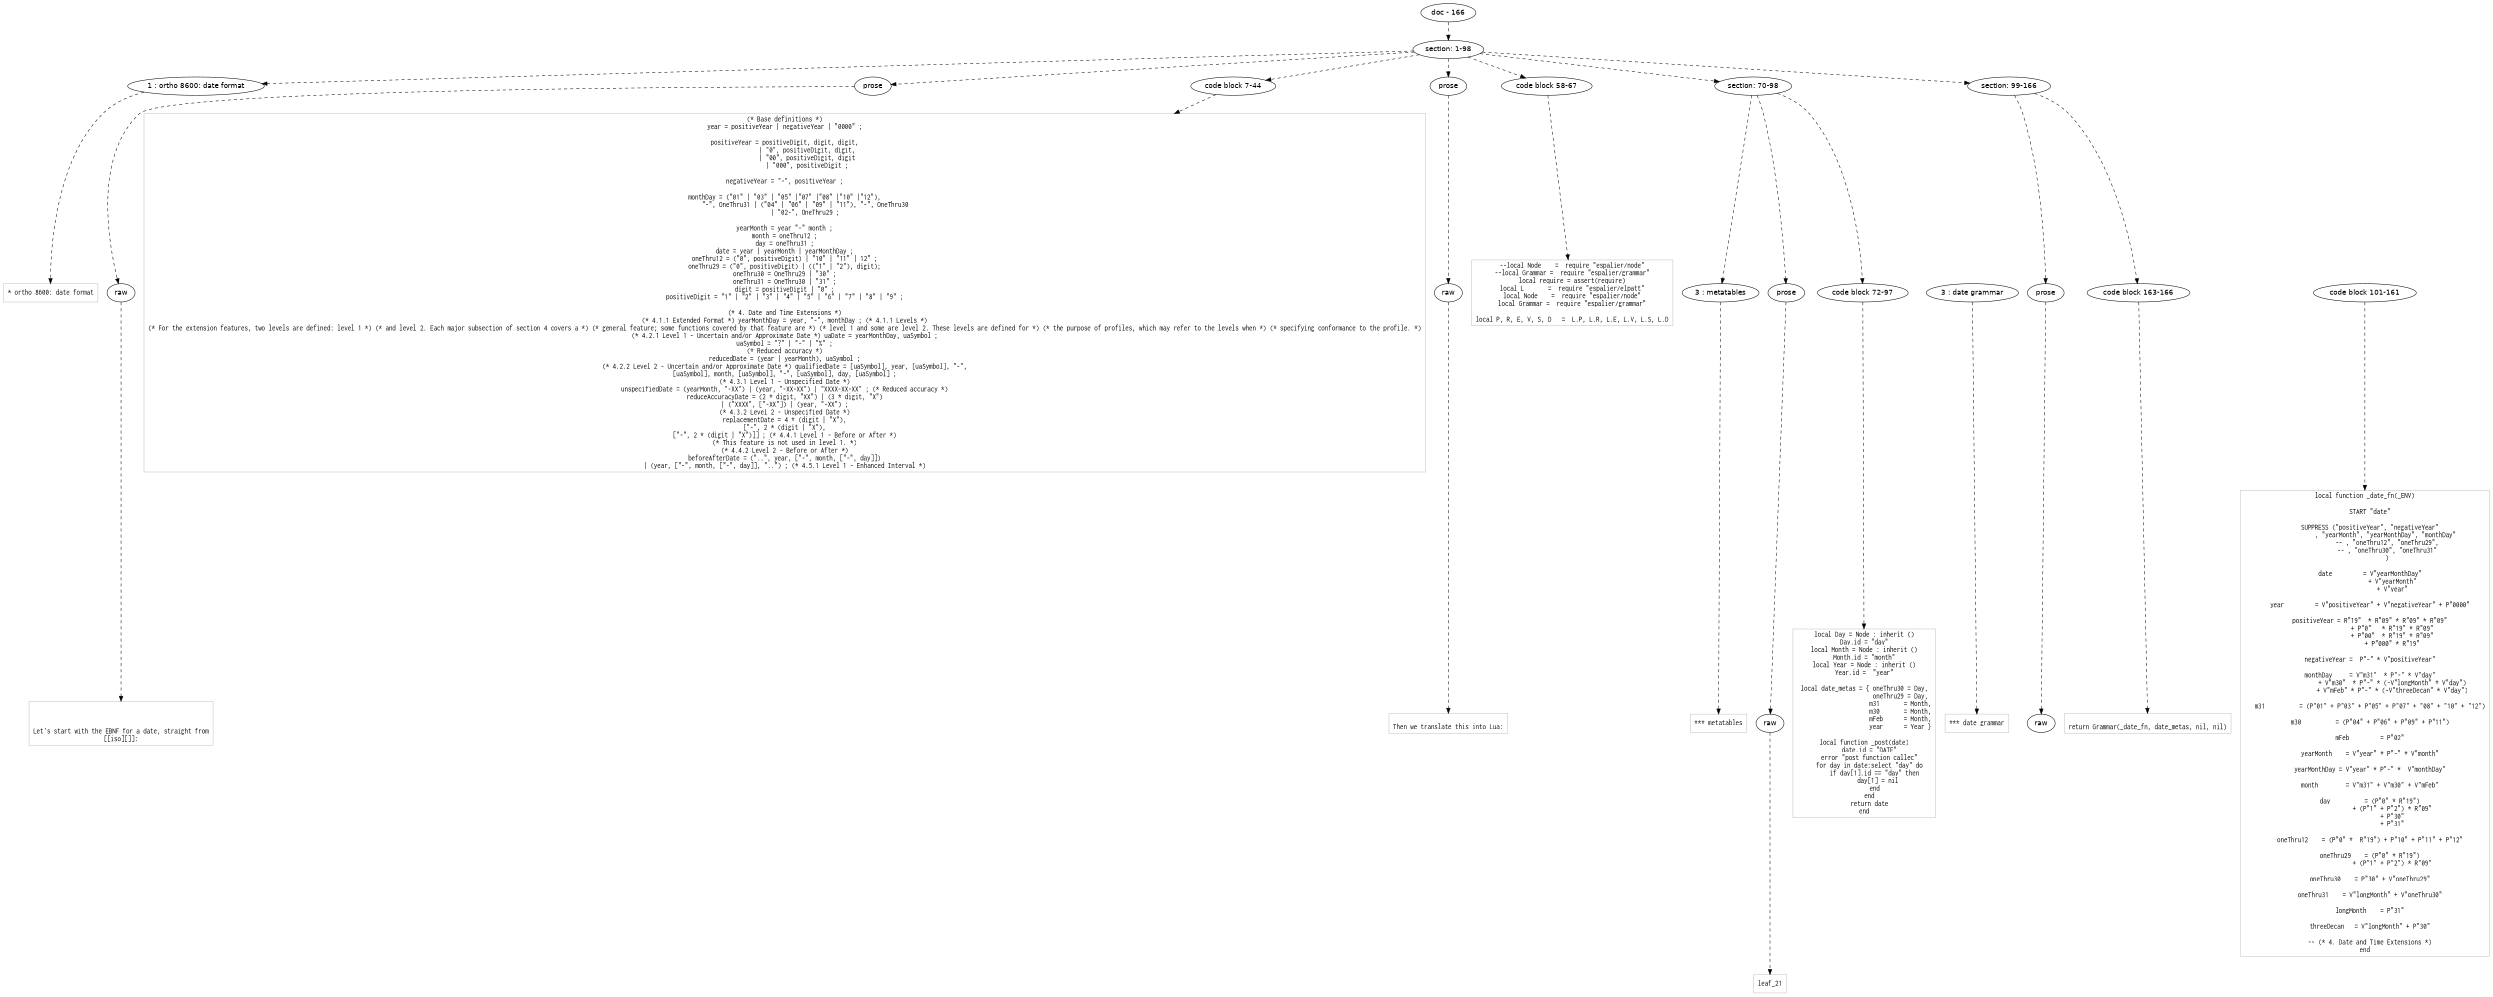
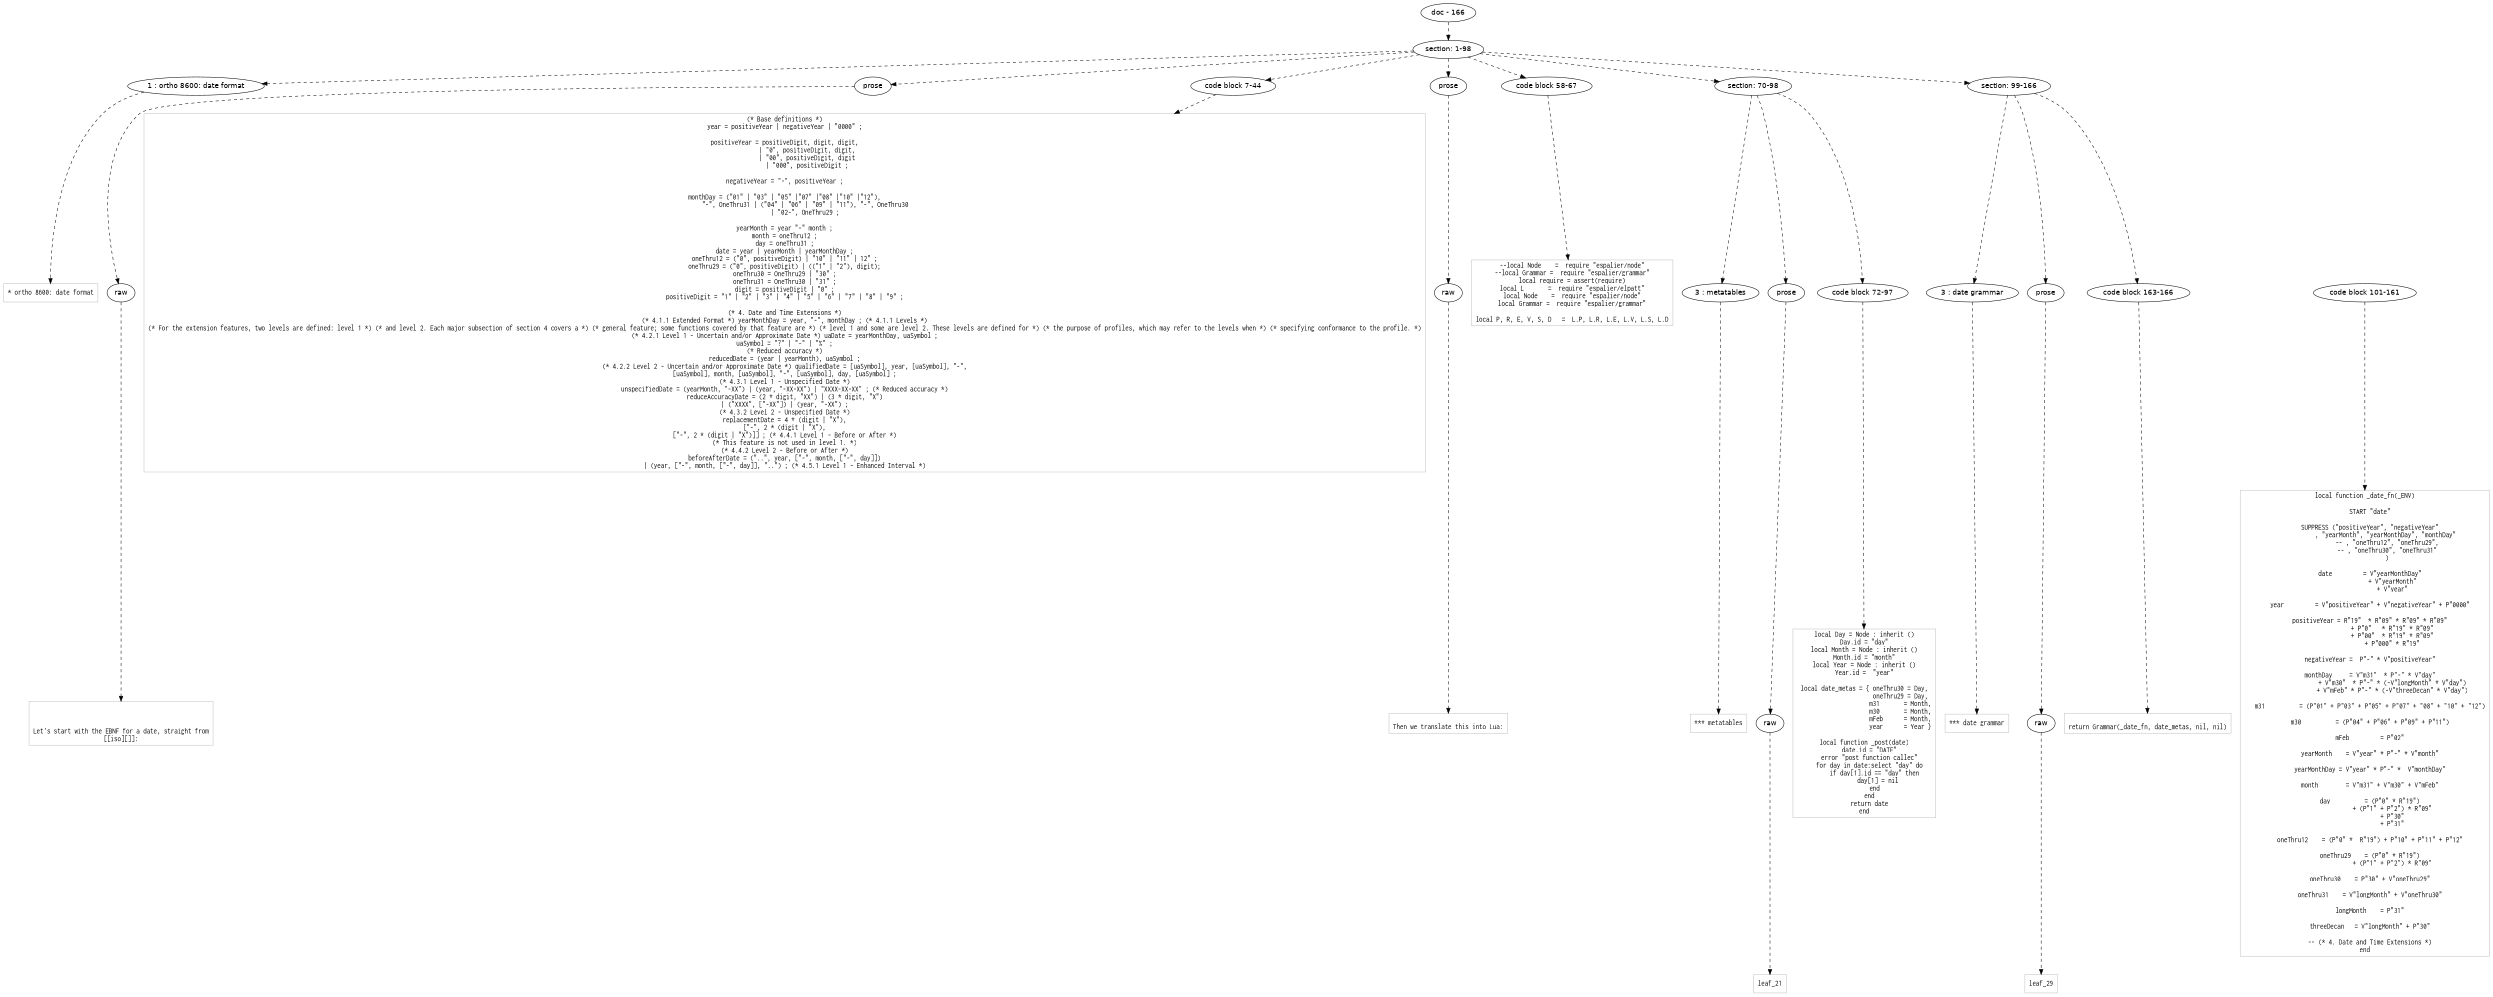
edge "section: 99-166" -> "3 : date grammar": added
node "leaf_29": added
